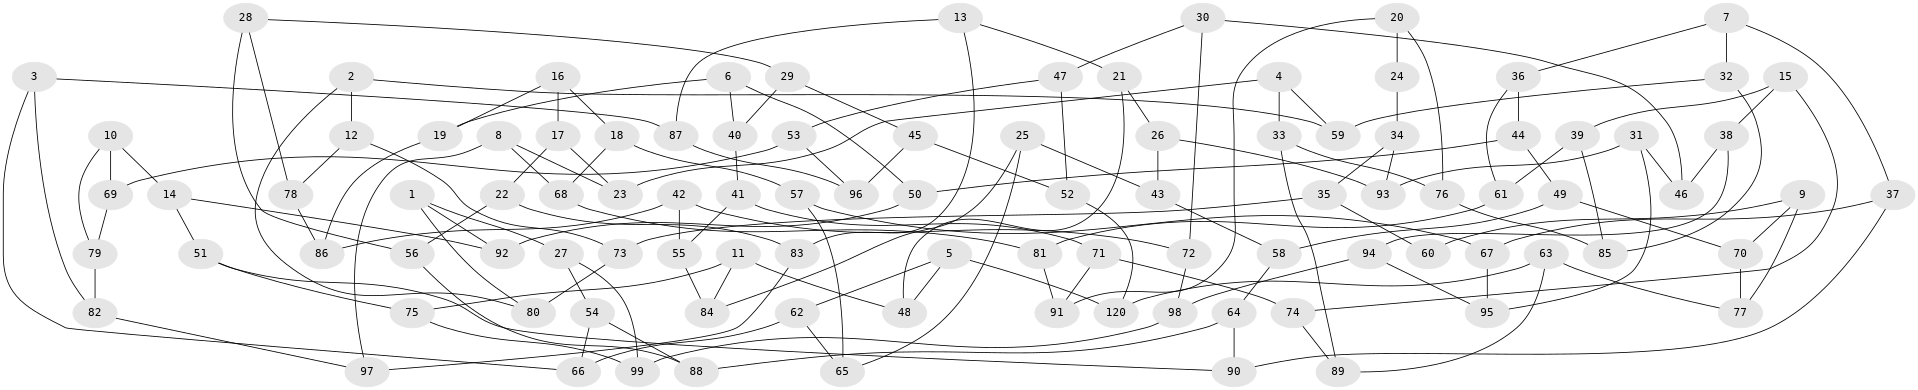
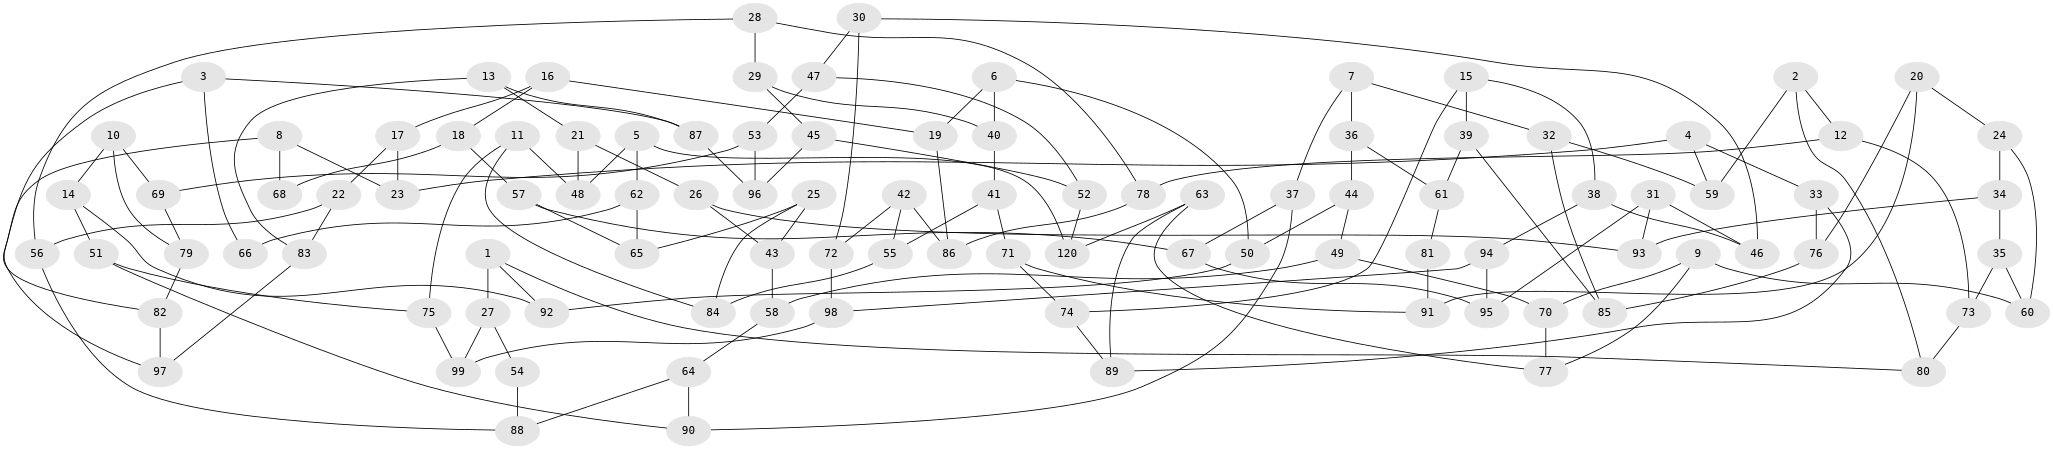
edge "24" -- "60": added
edge "68" -- "81": removed
edge "54" -- "66": removed
